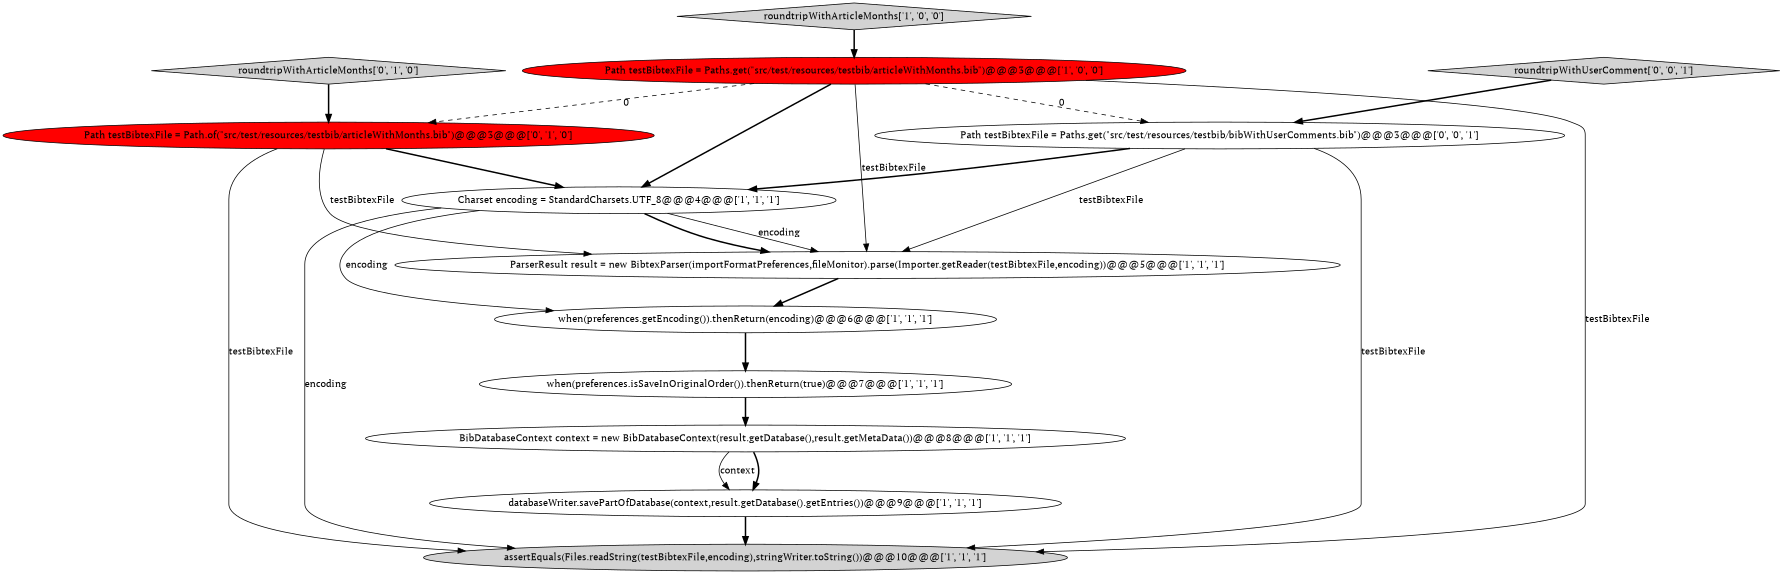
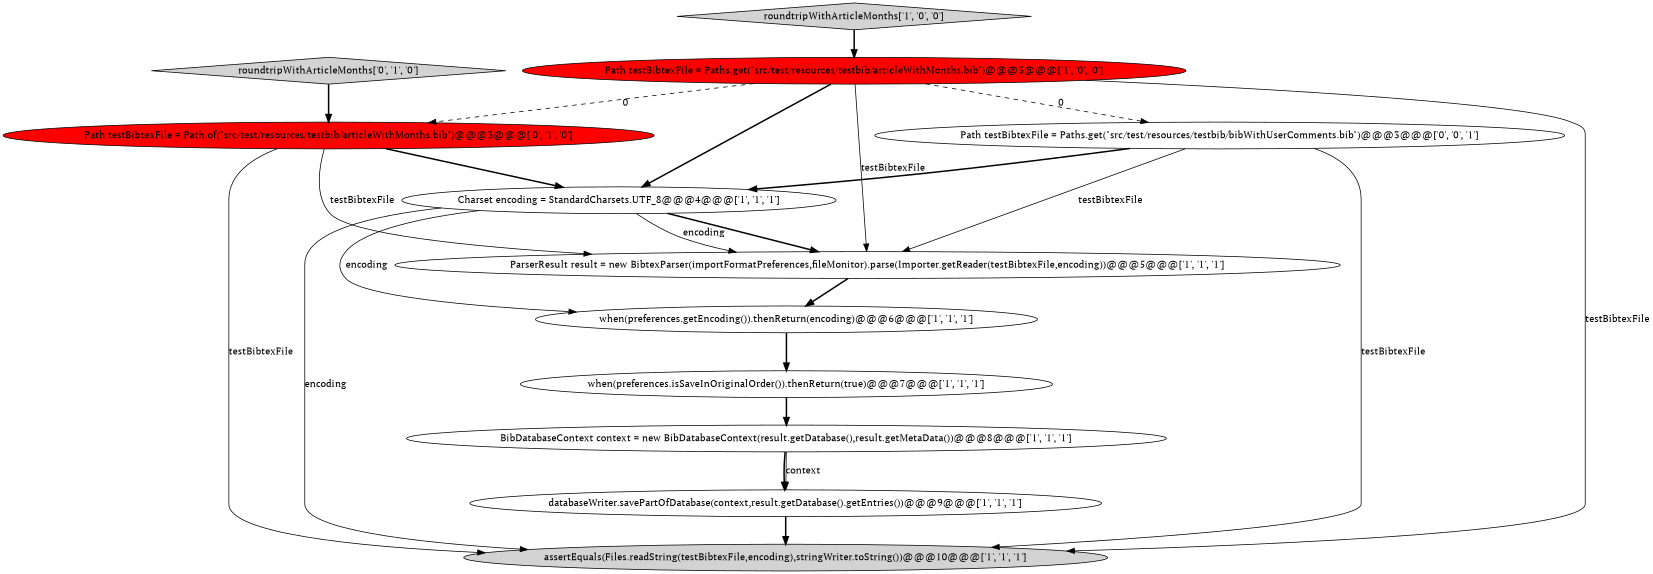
node "roundtripWithUserComment['0', '0', '1']": removed
